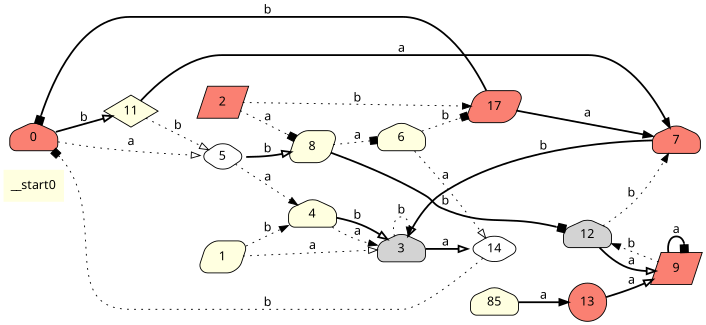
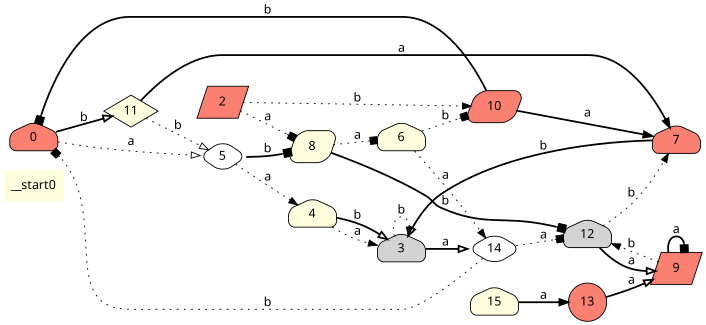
node "17": label "17" -> "10"
edge "5" -> "8": arrowhead onormal -> box
edge "6" -> "14": arrowhead onormal -> normal
edge "14" -> "12": added, label "a"
node "1": removed
node "85": label "85" -> "15"
